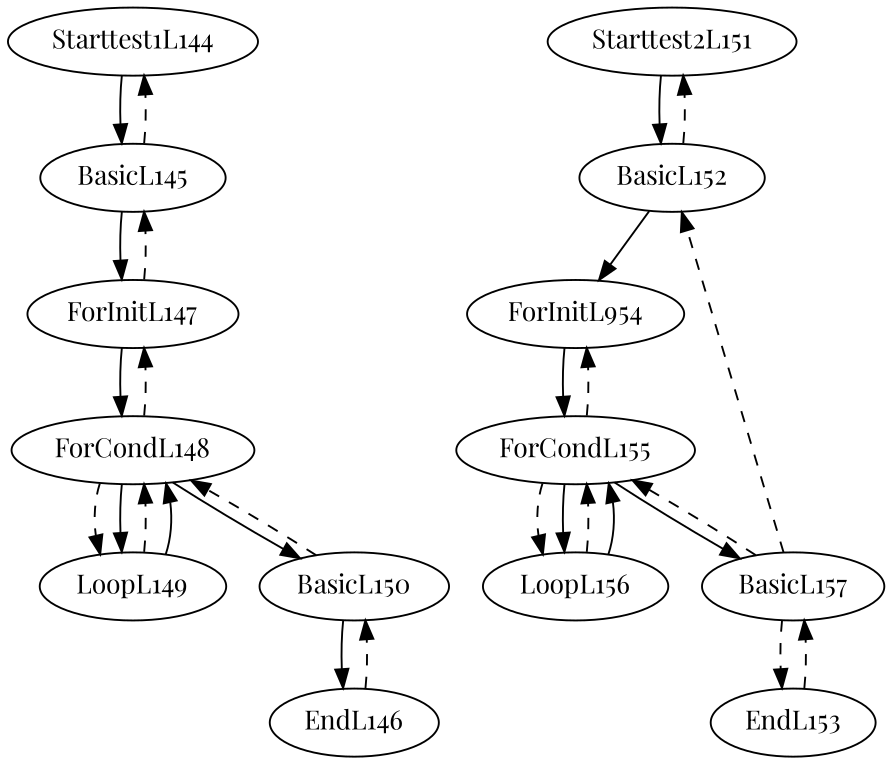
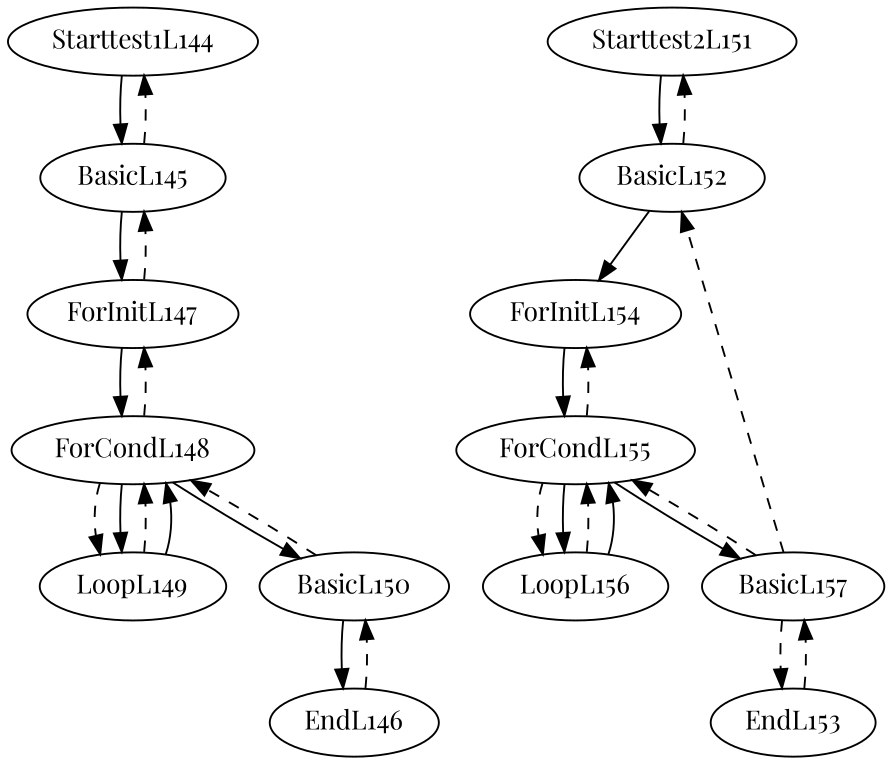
node "ForInitL954": label "ForInitL954" -> "ForInitL154"
